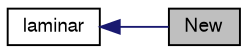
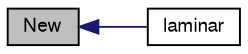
edge "New" -> "laminar": reversed
